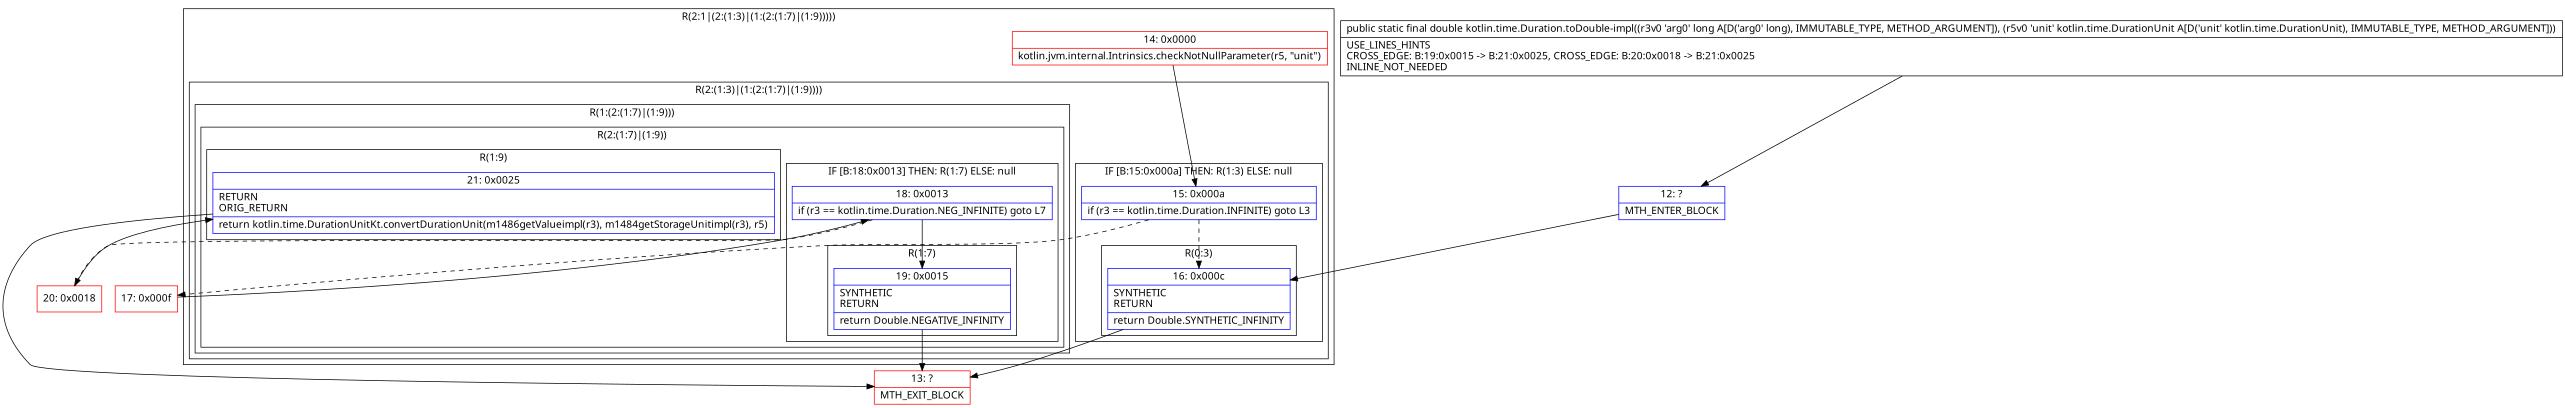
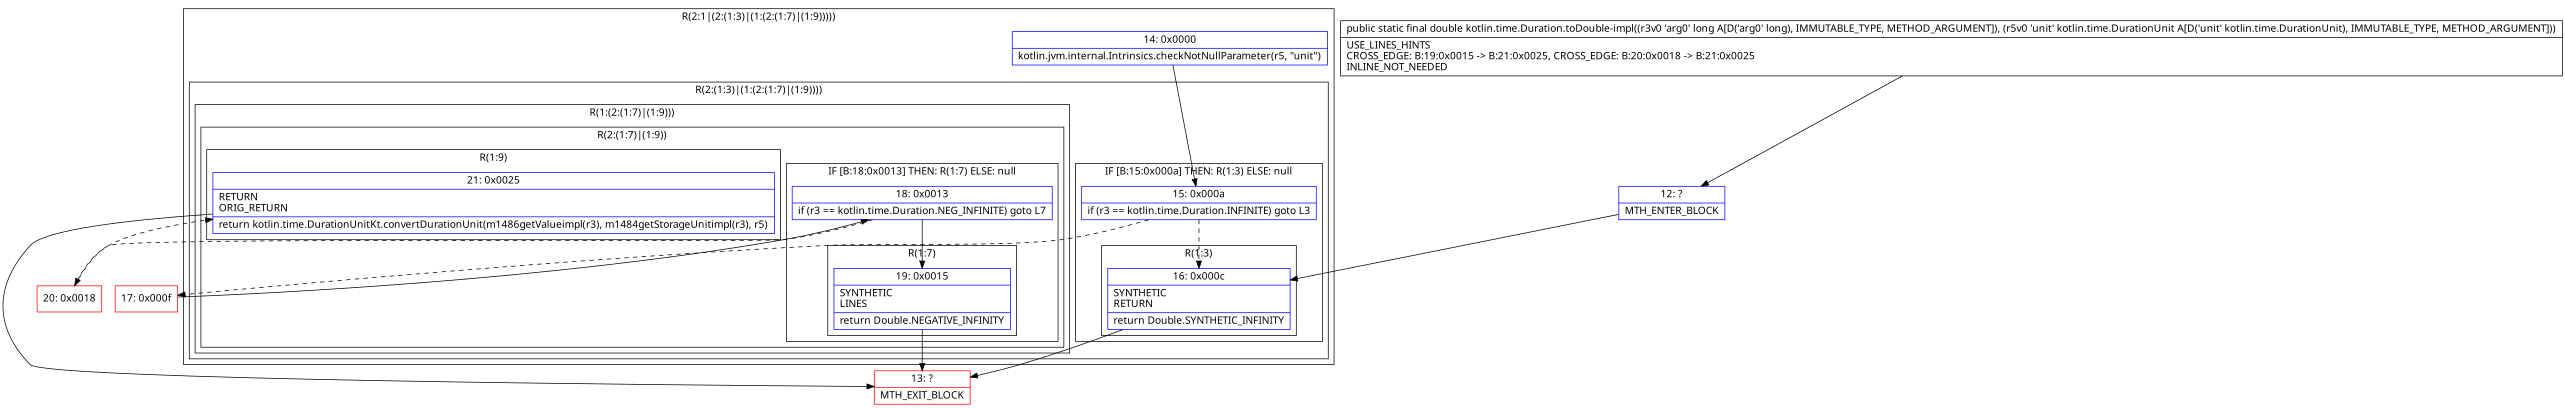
node "14: 0x0000": color red -> blue
edge "20: 0x0018" -> "21: 0x0025": style solid -> dashed
cluster "R(0:3)": label "R(0:3)" -> "R(1:3)"
node "19: 0x0015": text "RETURN" -> "LINES"
